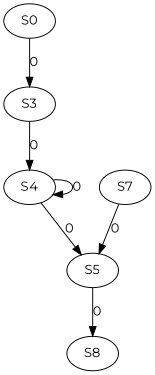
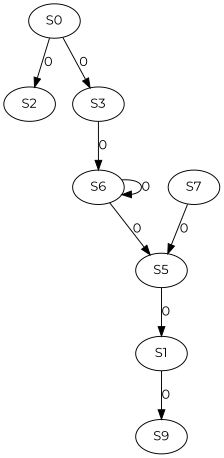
node "S2": added
node "S4": label "S4" -> "S6"
node "S8": label "S8" -> "S1"
node "S9": added
